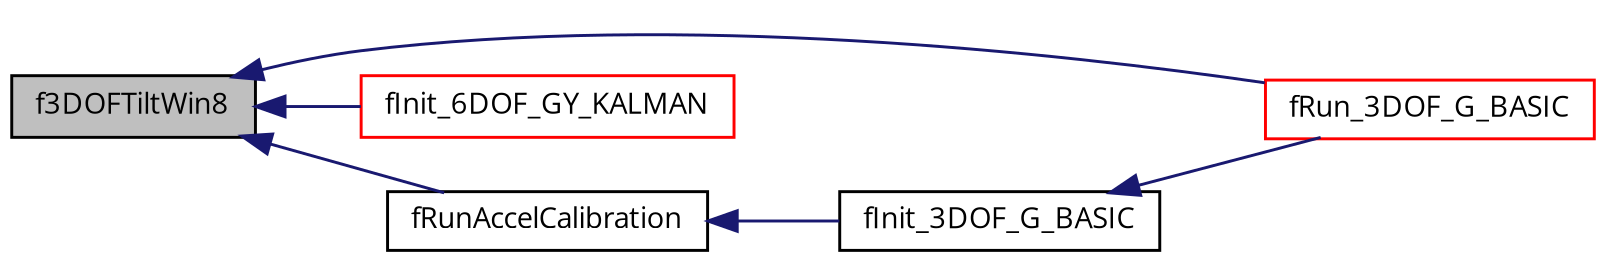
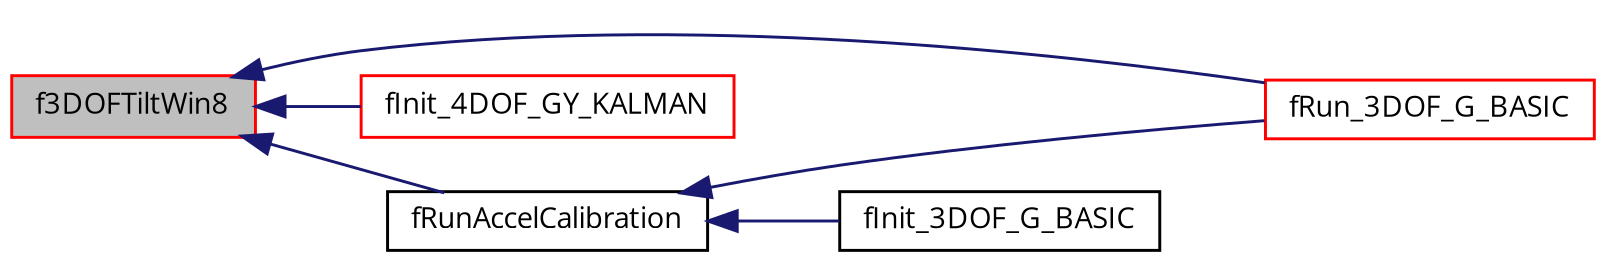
node "f3DOFTiltWin8": color black -> red
node "fInit_6DOF_GY_KALMAN": label "fInit_6DOF_GY_KALMAN" -> "fInit_4DOF_GY_KALMAN"
edge "fRun_3DOF_G_BASIC" -> "fInit_3DOF_G_BASIC": now "fRun_3DOF_G_BASIC" -> "fRunAccelCalibration"
